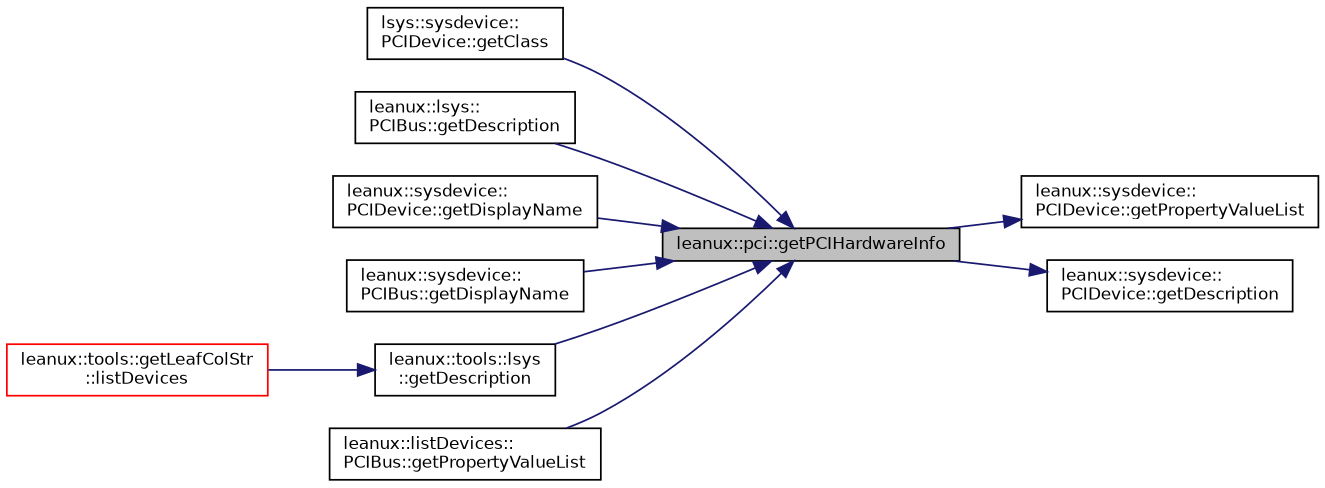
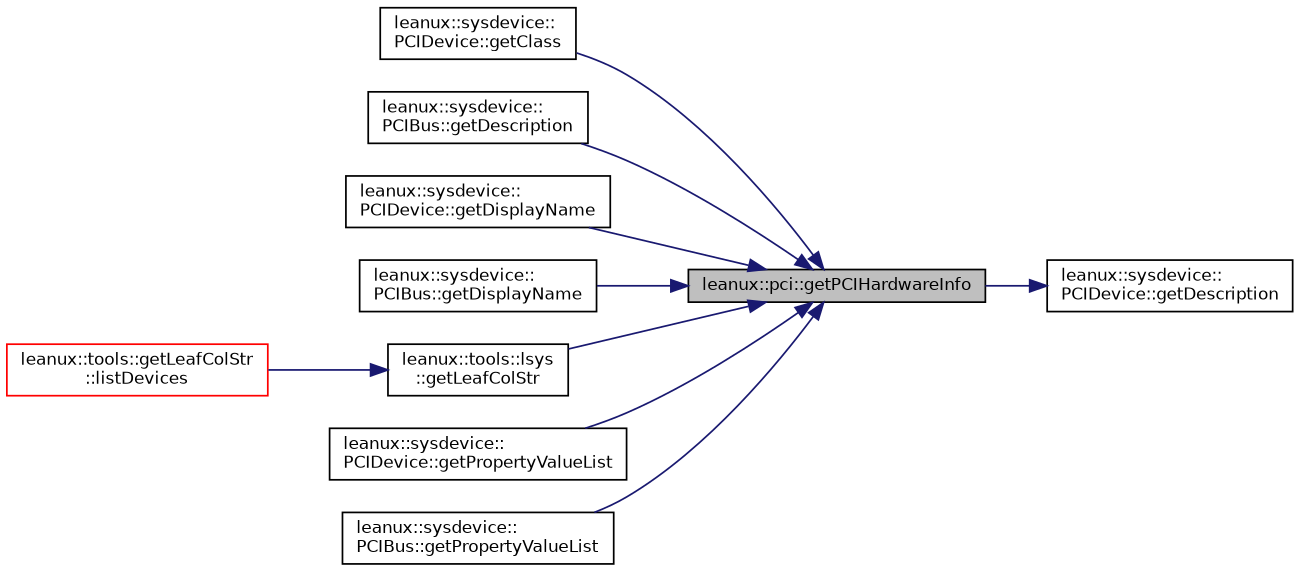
node "lsys::sysdevice:: PCIDevice::getClass": label "lsys::sysdevice:: PCIDevice::getClass" -> "leanux::sysdevice:: PCIDevice::getClass"
node "leanux::lsys:: PCIBus::getDescription": label "leanux::lsys:: PCIBus::getDescription" -> "leanux::sysdevice:: PCIBus::getDescription"
edge "leanux::pci::getPCIHardwareInfo" -> "leanux::sysdevice:: PCIDevice::getPropertyValueList": reversed
node "leanux::tools::lsys ::getDescription": label "leanux::tools::lsys ::getDescription" -> "leanux::tools::lsys ::getLeafColStr"
node "leanux::listDevices:: PCIBus::getPropertyValueList": label "leanux::listDevices:: PCIBus::getPropertyValueList" -> "leanux::sysdevice:: PCIBus::getPropertyValueList"
